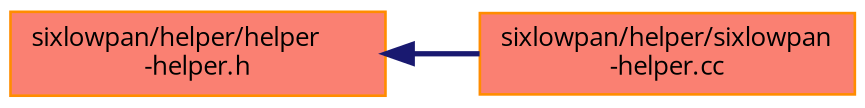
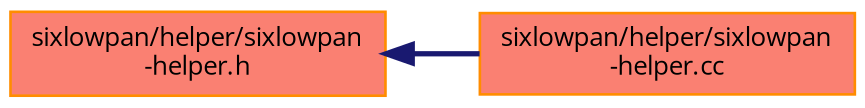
node "sixlowpan/helper/helper -helper.h": label "sixlowpan/helper/helper -helper.h" -> "sixlowpan/helper/sixlowpan -helper.h"
